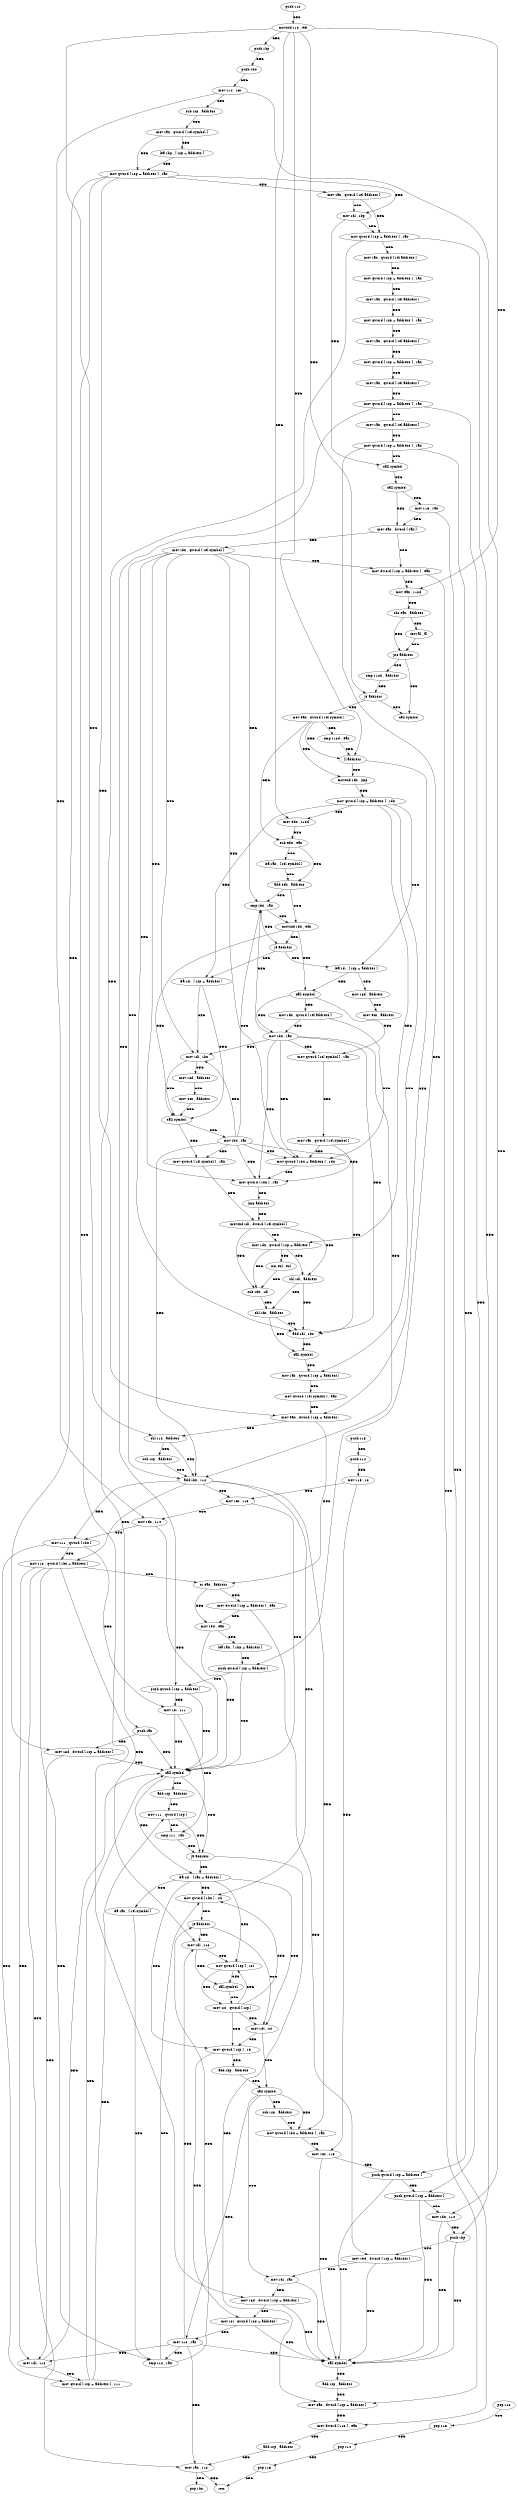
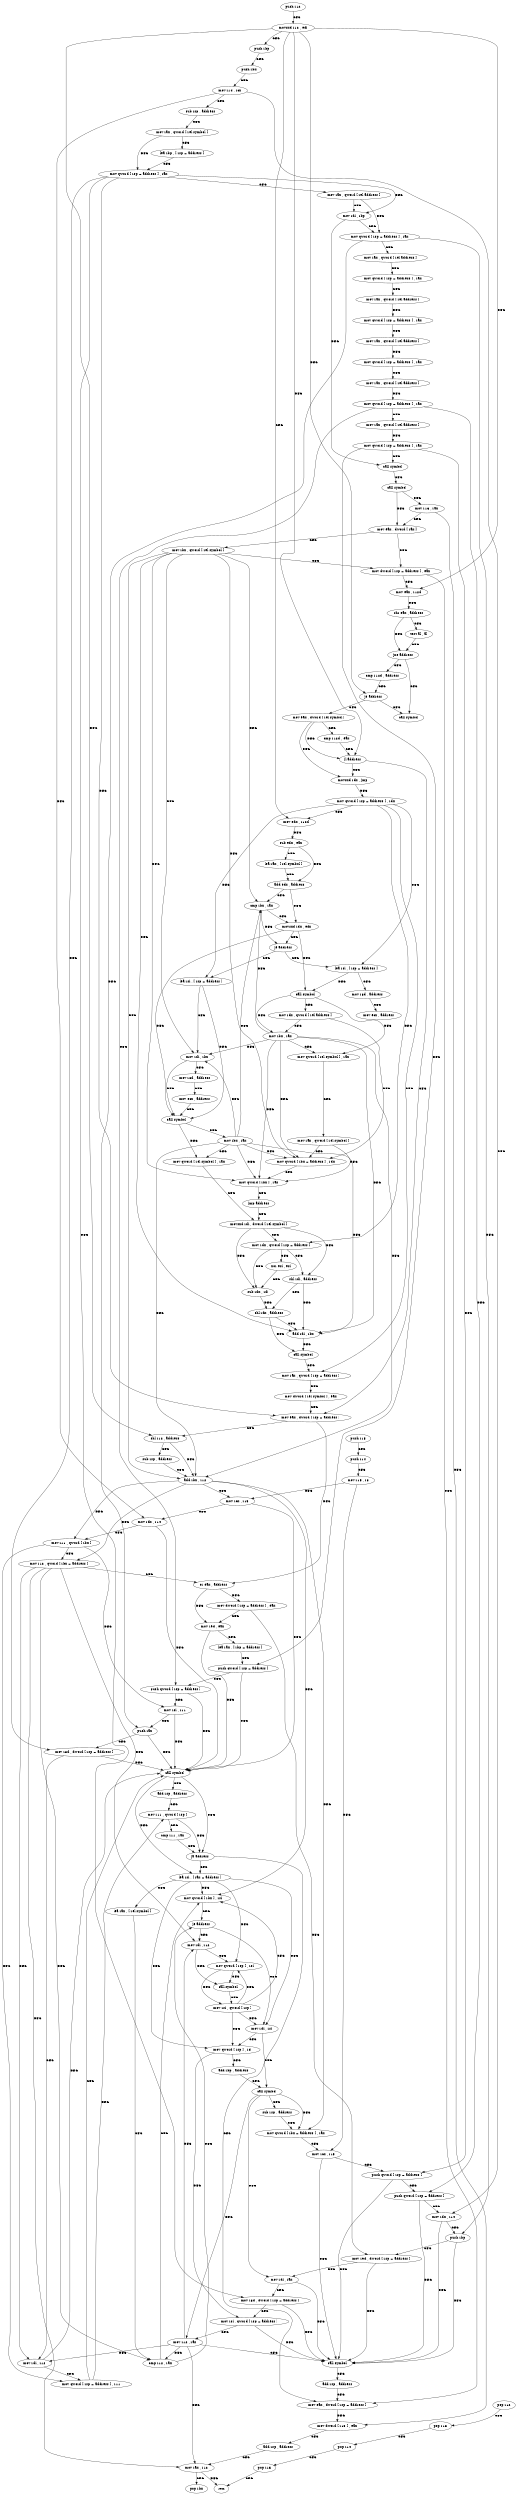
edge "mov eax , dword [ rel symbol ]" -> "sub edx , eax": removed, label "DFG"
edge "sub rdx , rdi" -> "shl rdx , address": label "CFG" -> "DFG"
edge "mov rsi , r11" -> "cmp r11 , rax": now "mov rsi , r11" -> "push rax"
